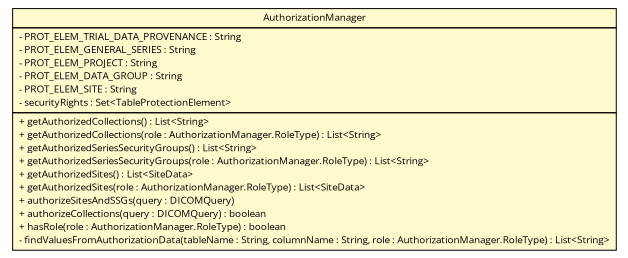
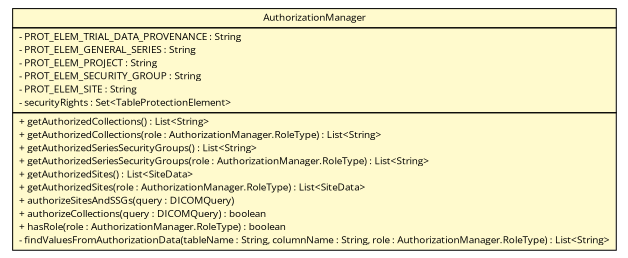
node "AuthorizationManager": text "- PROT_ELEM_DATA_GROUP : String" -> "- PROT_ELEM_SECURITY_GROUP : String"
